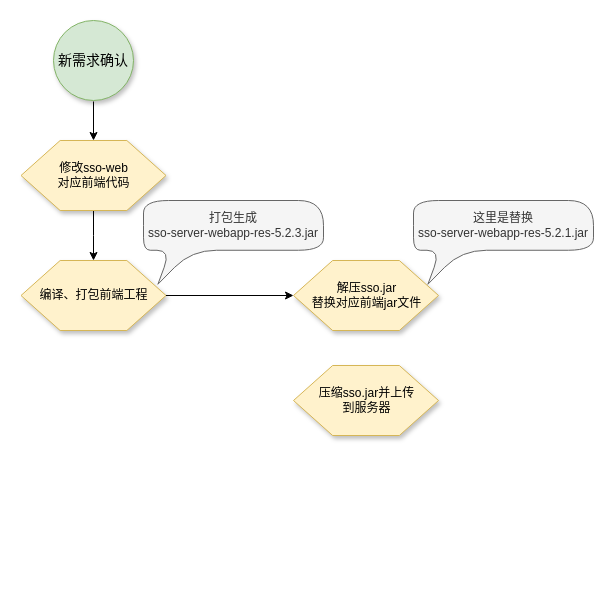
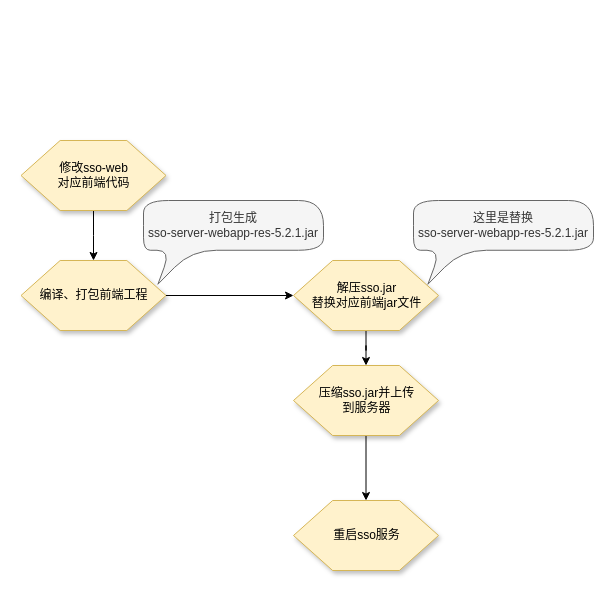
node "新需求确认": removed
edge "新需求确认" -> "修改sso-web 对应前端代码": removed
node "打包生成 sso-server-webapp-res-5.2.3.jar": label "打包生成 sso-server-webapp-res-5.2.3.jar" -> "打包生成 sso-server-webapp-res-5.2.1.jar"
edge "解压sso.jar 替换对应前端jar文件" -> "压缩sso.jar并上传 到服务器": added
edge "压缩sso.jar并上传 到服务器" -> "重启sso服务": added
node "重启sso服务": added
